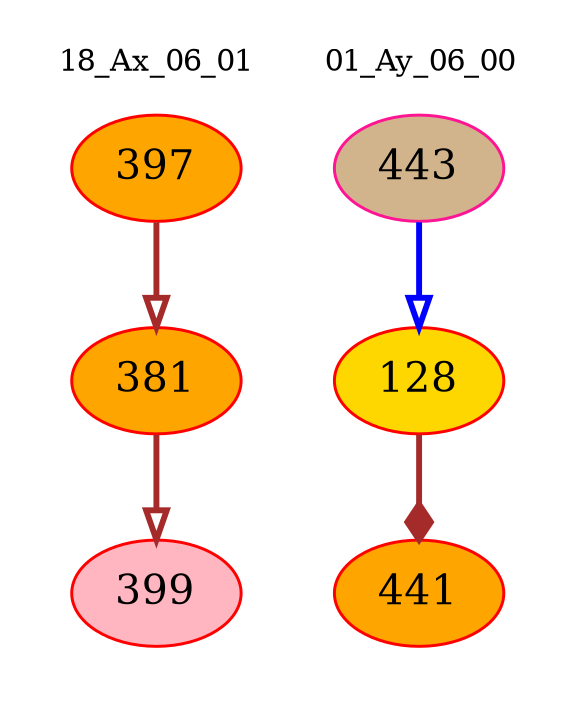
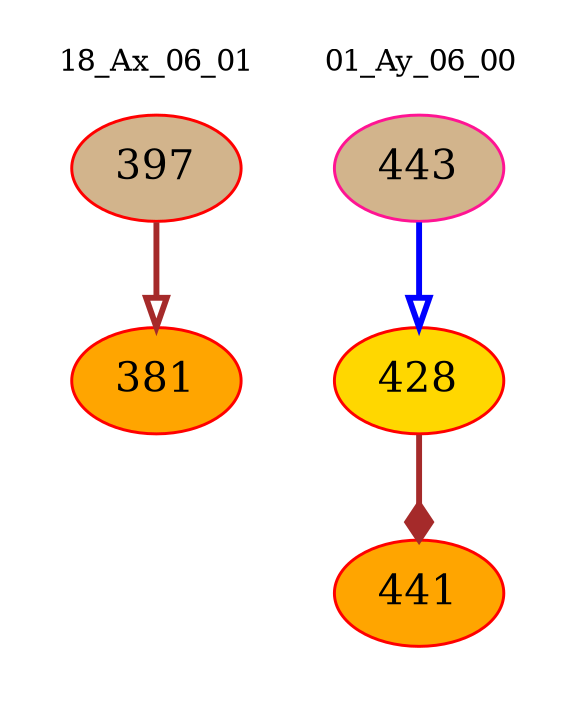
node "397": fillcolor orange -> tan
node "128": label "128" -> "428"
node "399": removed
